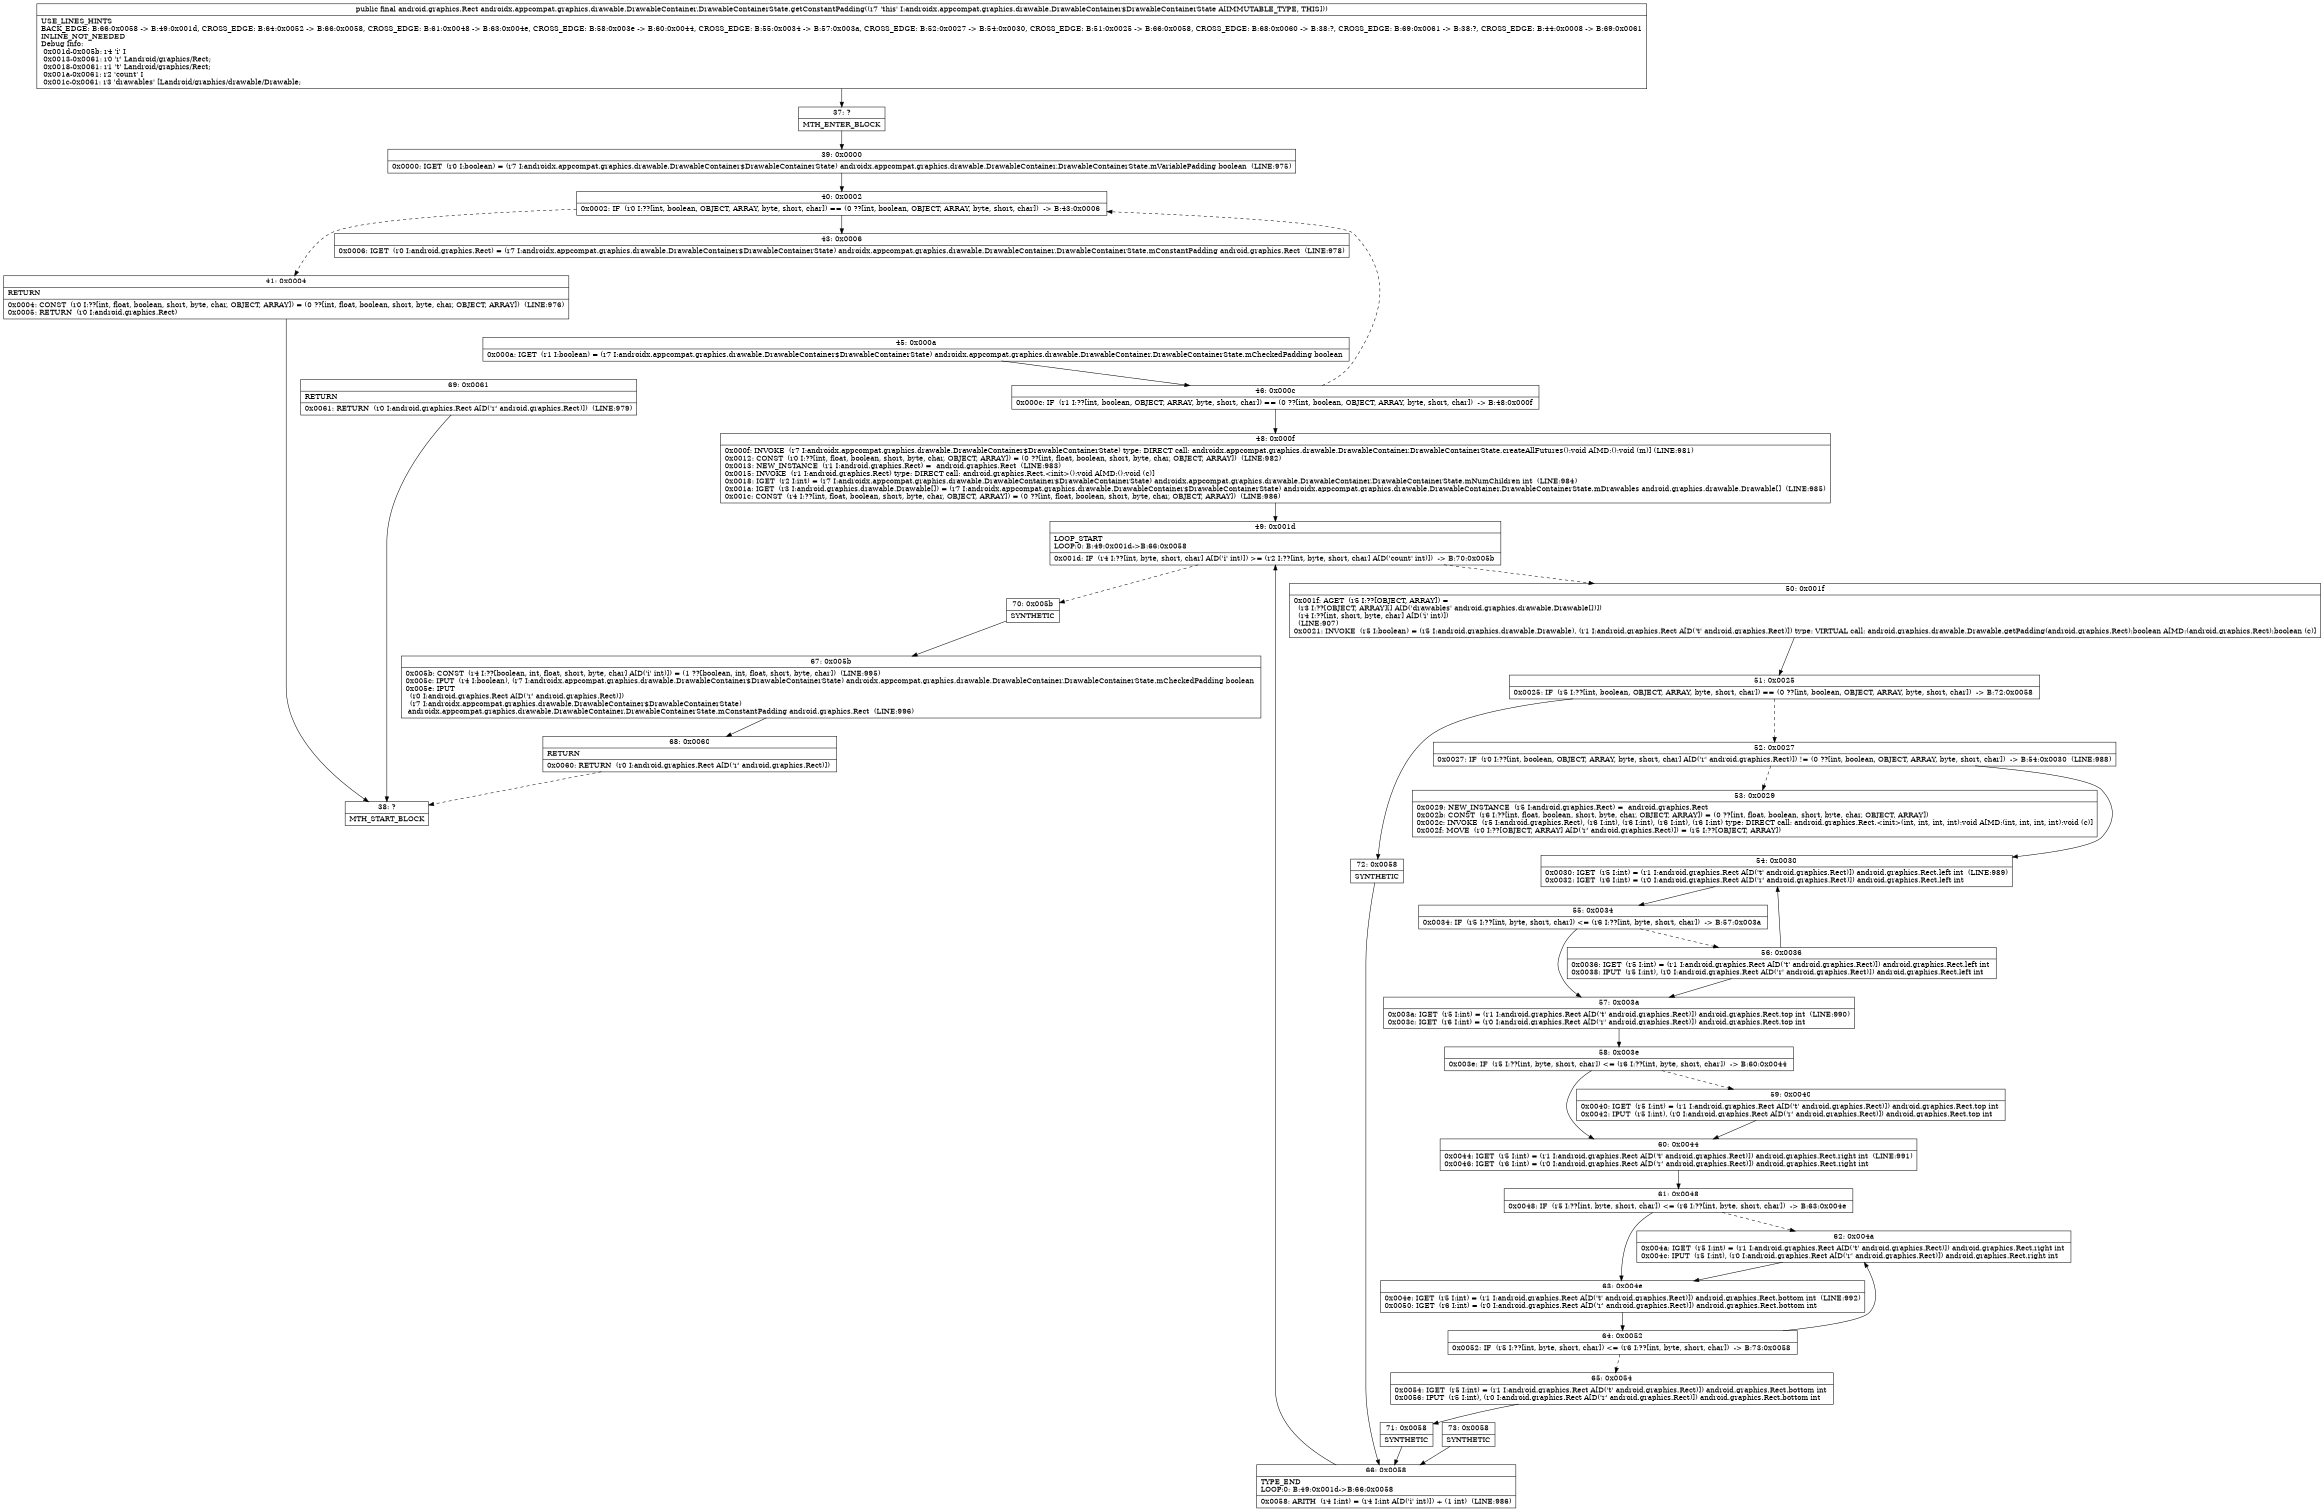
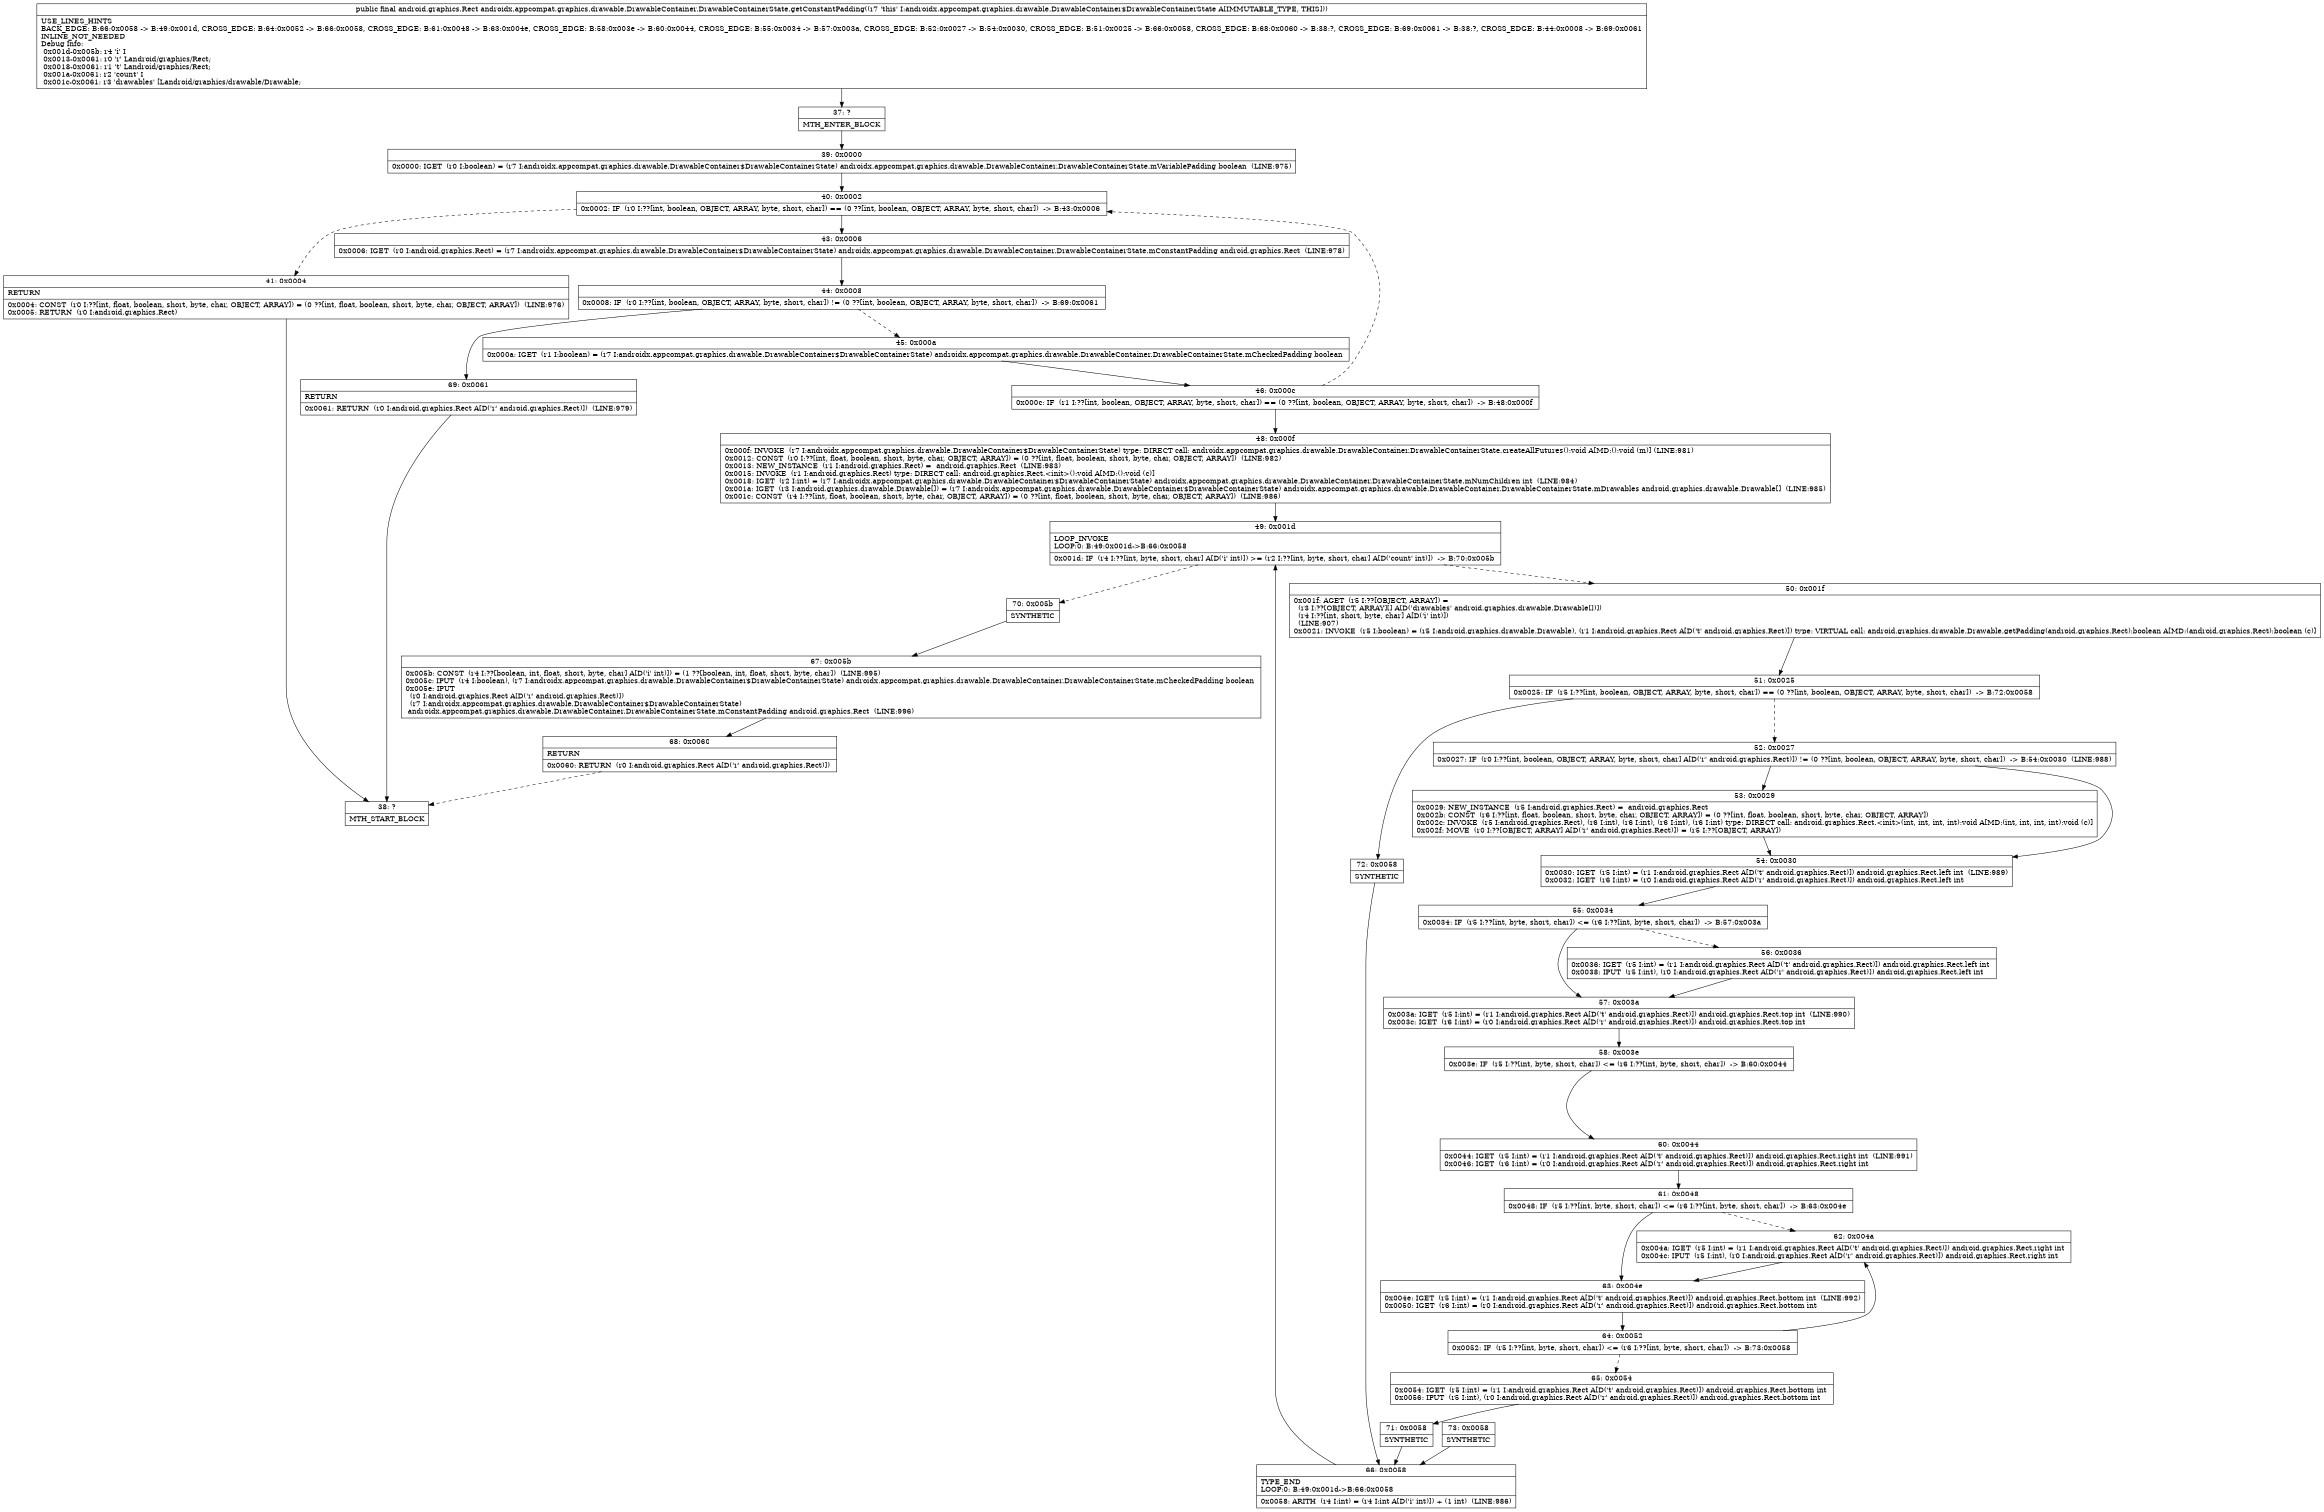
node "44: 0x0008": added
node "49: 0x001d": text "LOOP_START" -> "LOOP_INVOKE"
edge "52: 0x0027" -> "53: 0x0029": style dashed -> solid
edge "56: 0x0036" -> "54: 0x0030": now "53: 0x0029" -> "54: 0x0030"
node "59: 0x0040": removed
